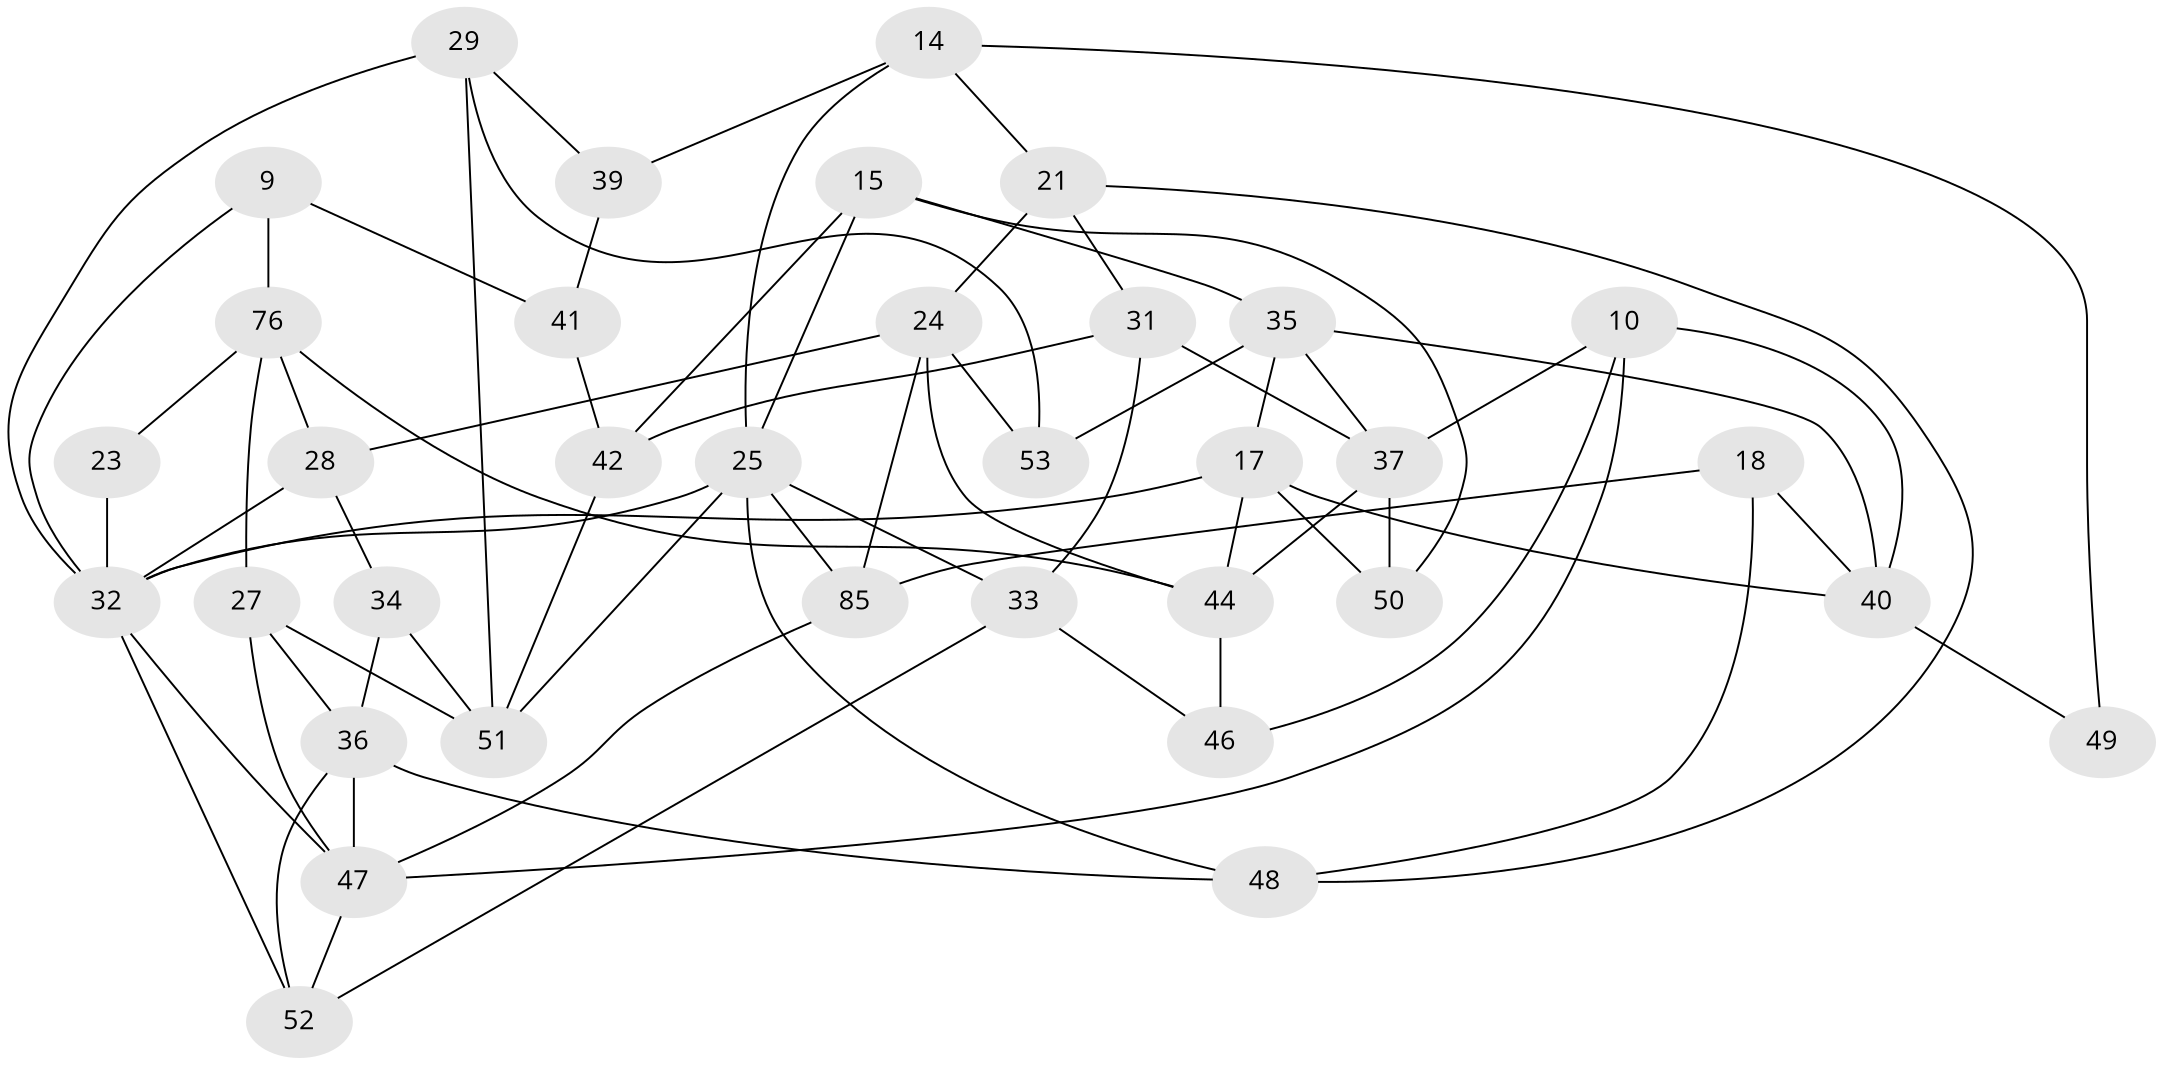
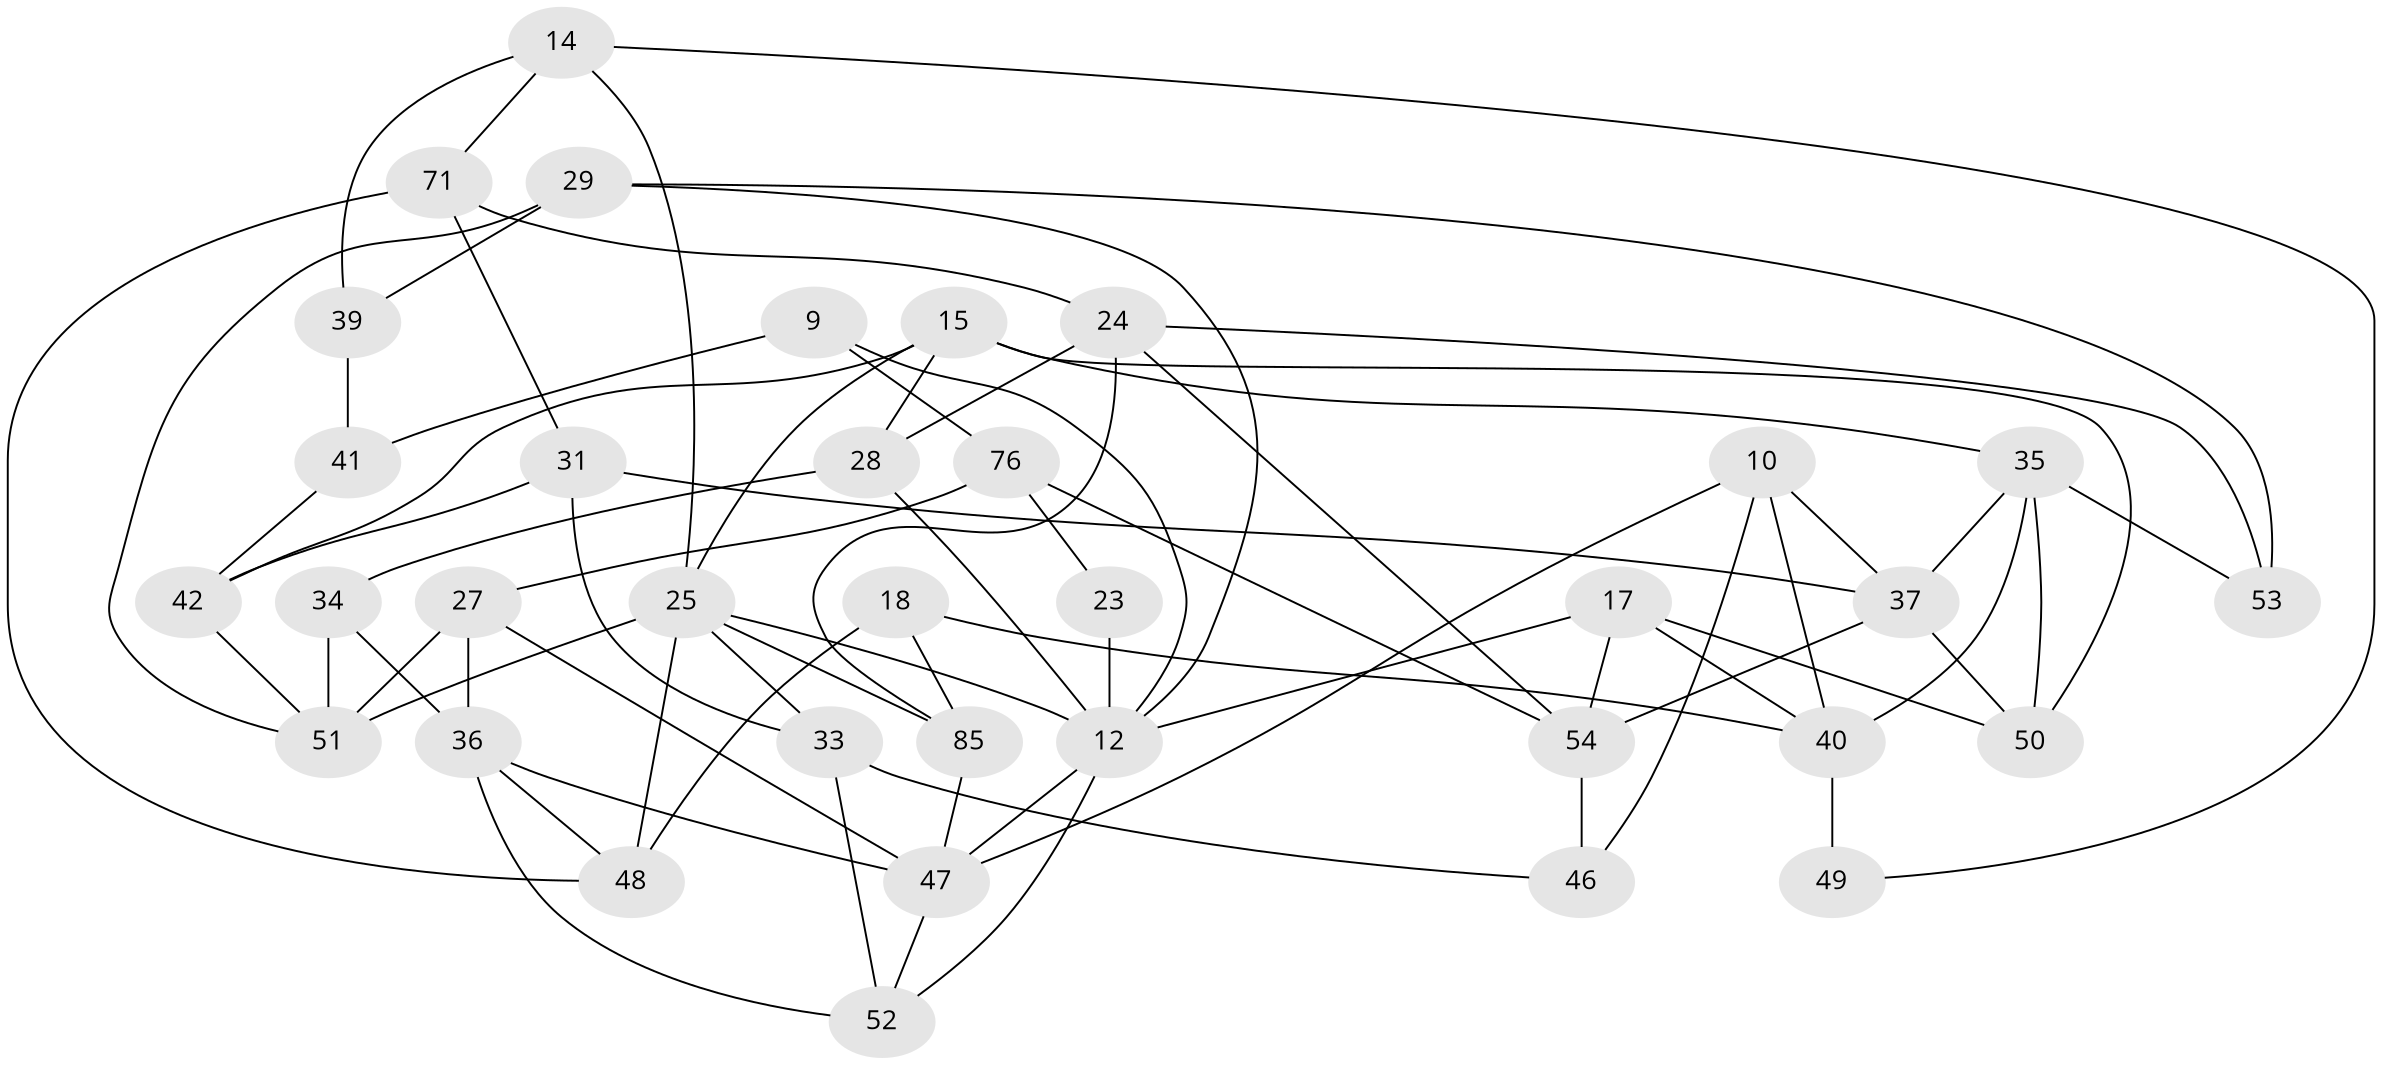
node "21": label "21" -> "71"
edge "35" -- "17": now "35" -- "50"
edge "76" -- "28": now "15" -- "28"
node "32": label "32" -> "12"
node "44": label "44" -> "54"
